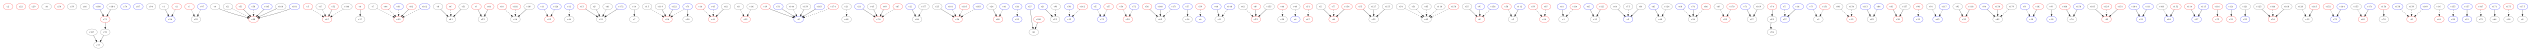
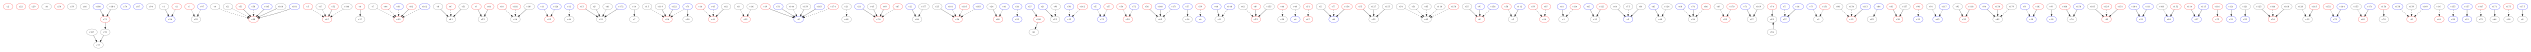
edge "v113" -> "c83": now "v113" -> "c12"
edge "v4" -> "c88": style solid -> dashed
edge "v27" -> "c40": now "v27" -> "v941"
node "c48": color red -> blue
node "c31": color red -> blue
edge "c82" -> "v96": reversed
